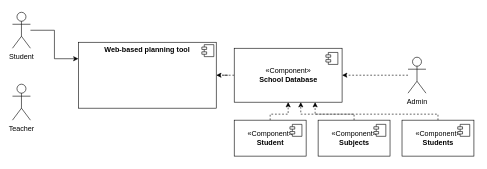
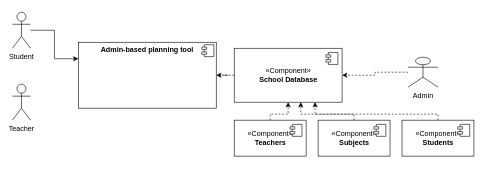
node "Web-based planning tool": label "Web-based planning tool" -> "Admin-based planning tool"
node "Admin": size 18x36 -> 30x30
node "«Component» Student": label "«Component» Student" -> "«Component» Teachers"
